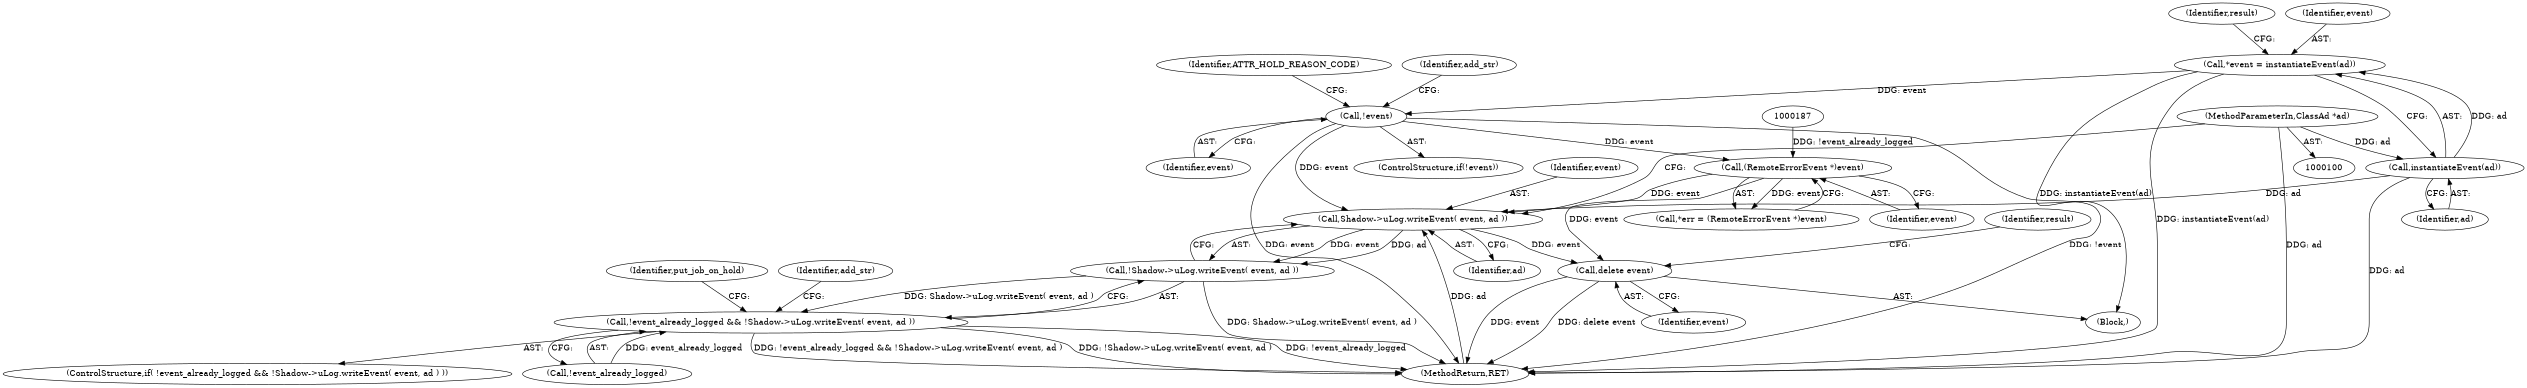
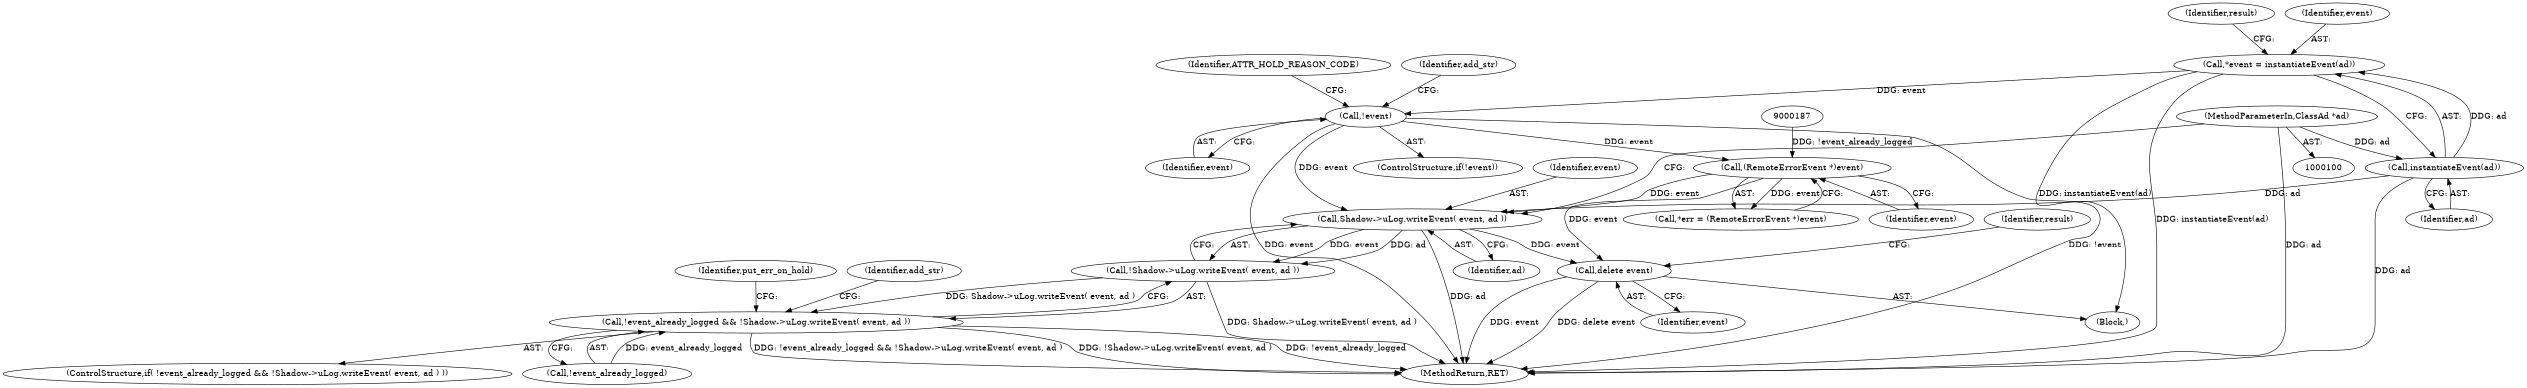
node "1000187": label "1000187" -> "9000187"
node "(Identifier,put_job_on_hold)": label "(Identifier,put_job_on_hold)" -> "(Identifier,put_err_on_hold)"
edge "(MethodReturn,RET)" -> "(Call,Shadow->uLog.writeEvent( event, ad ))": reversed
